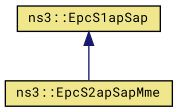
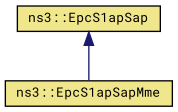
node "ns3::EpcS2apSapMme": label "ns3::EpcS2apSapMme" -> "ns3::EpcS1apSapMme"
